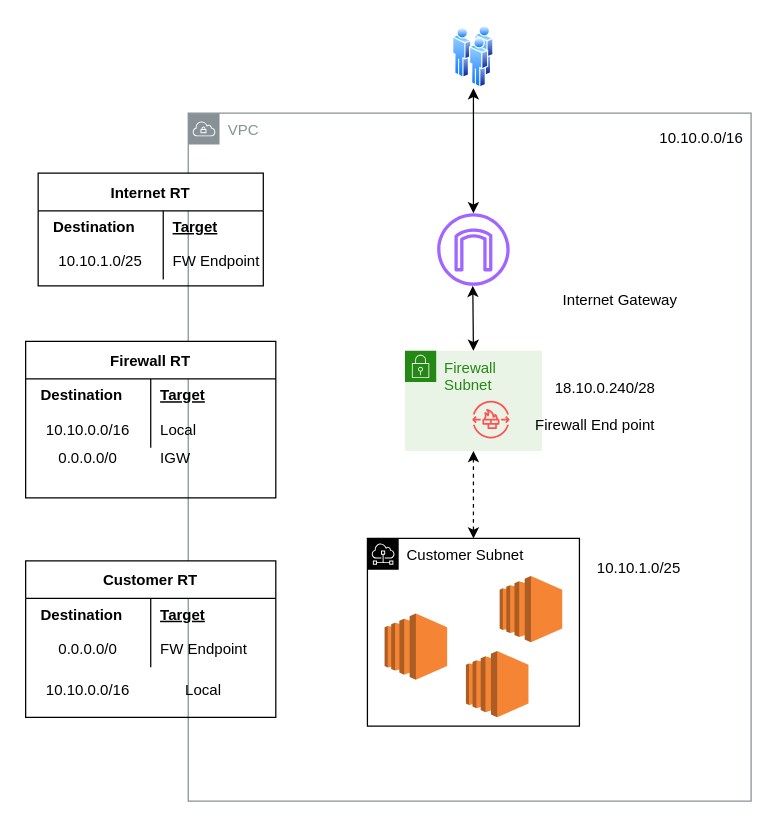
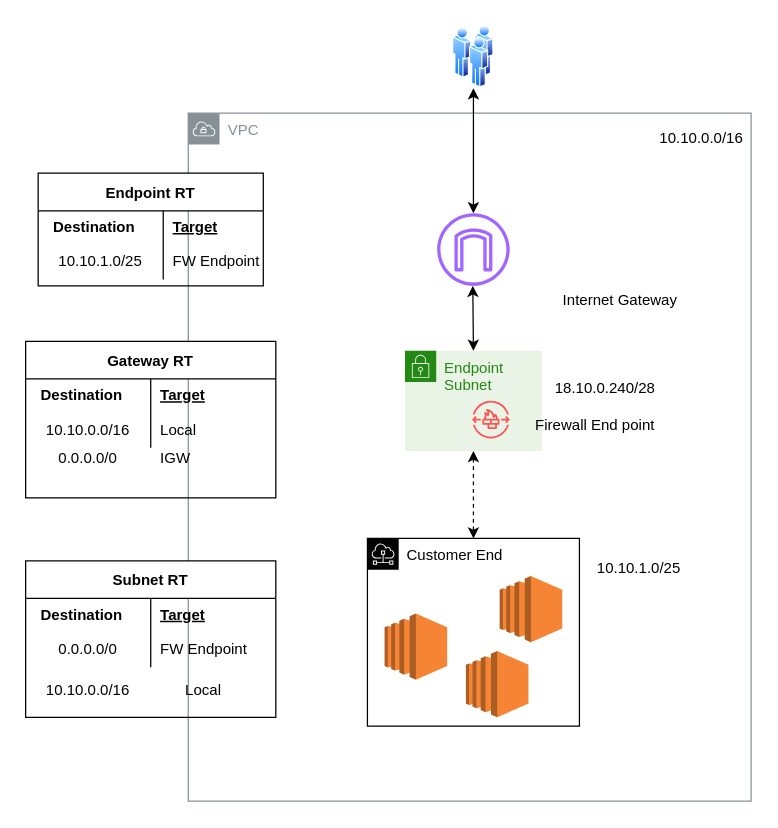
node "Internet RT": label "Internet RT" -> "Endpoint RT"
node "Firewall RT": label "Firewall RT" -> "Gateway RT"
node "Firewall Subnet": label "Firewall Subnet" -> "Endpoint Subnet"
node "Customer Subnet": label "Customer Subnet" -> "Customer End"
node "Customer RT": label "Customer RT" -> "Subnet RT"
